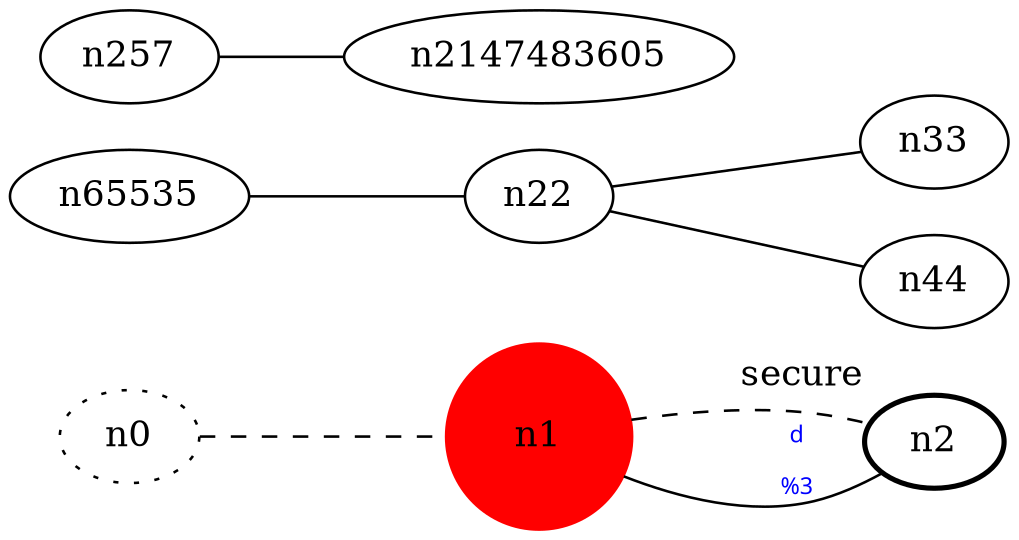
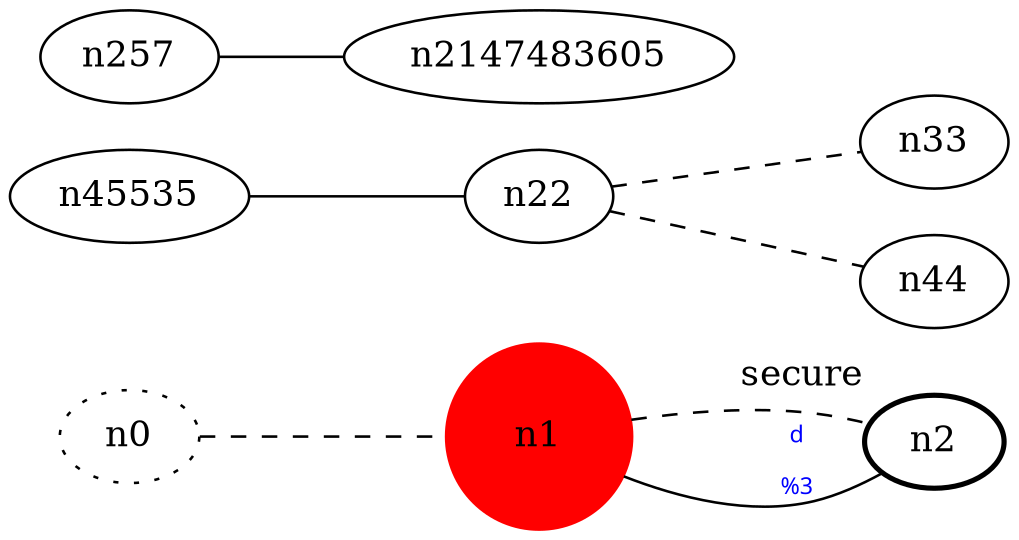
edge "n33" -- "n22": style solid -> dashed
node "n65535": label "n65535" -> "n45535"
edge "n22" -- "n44": style solid -> dashed
